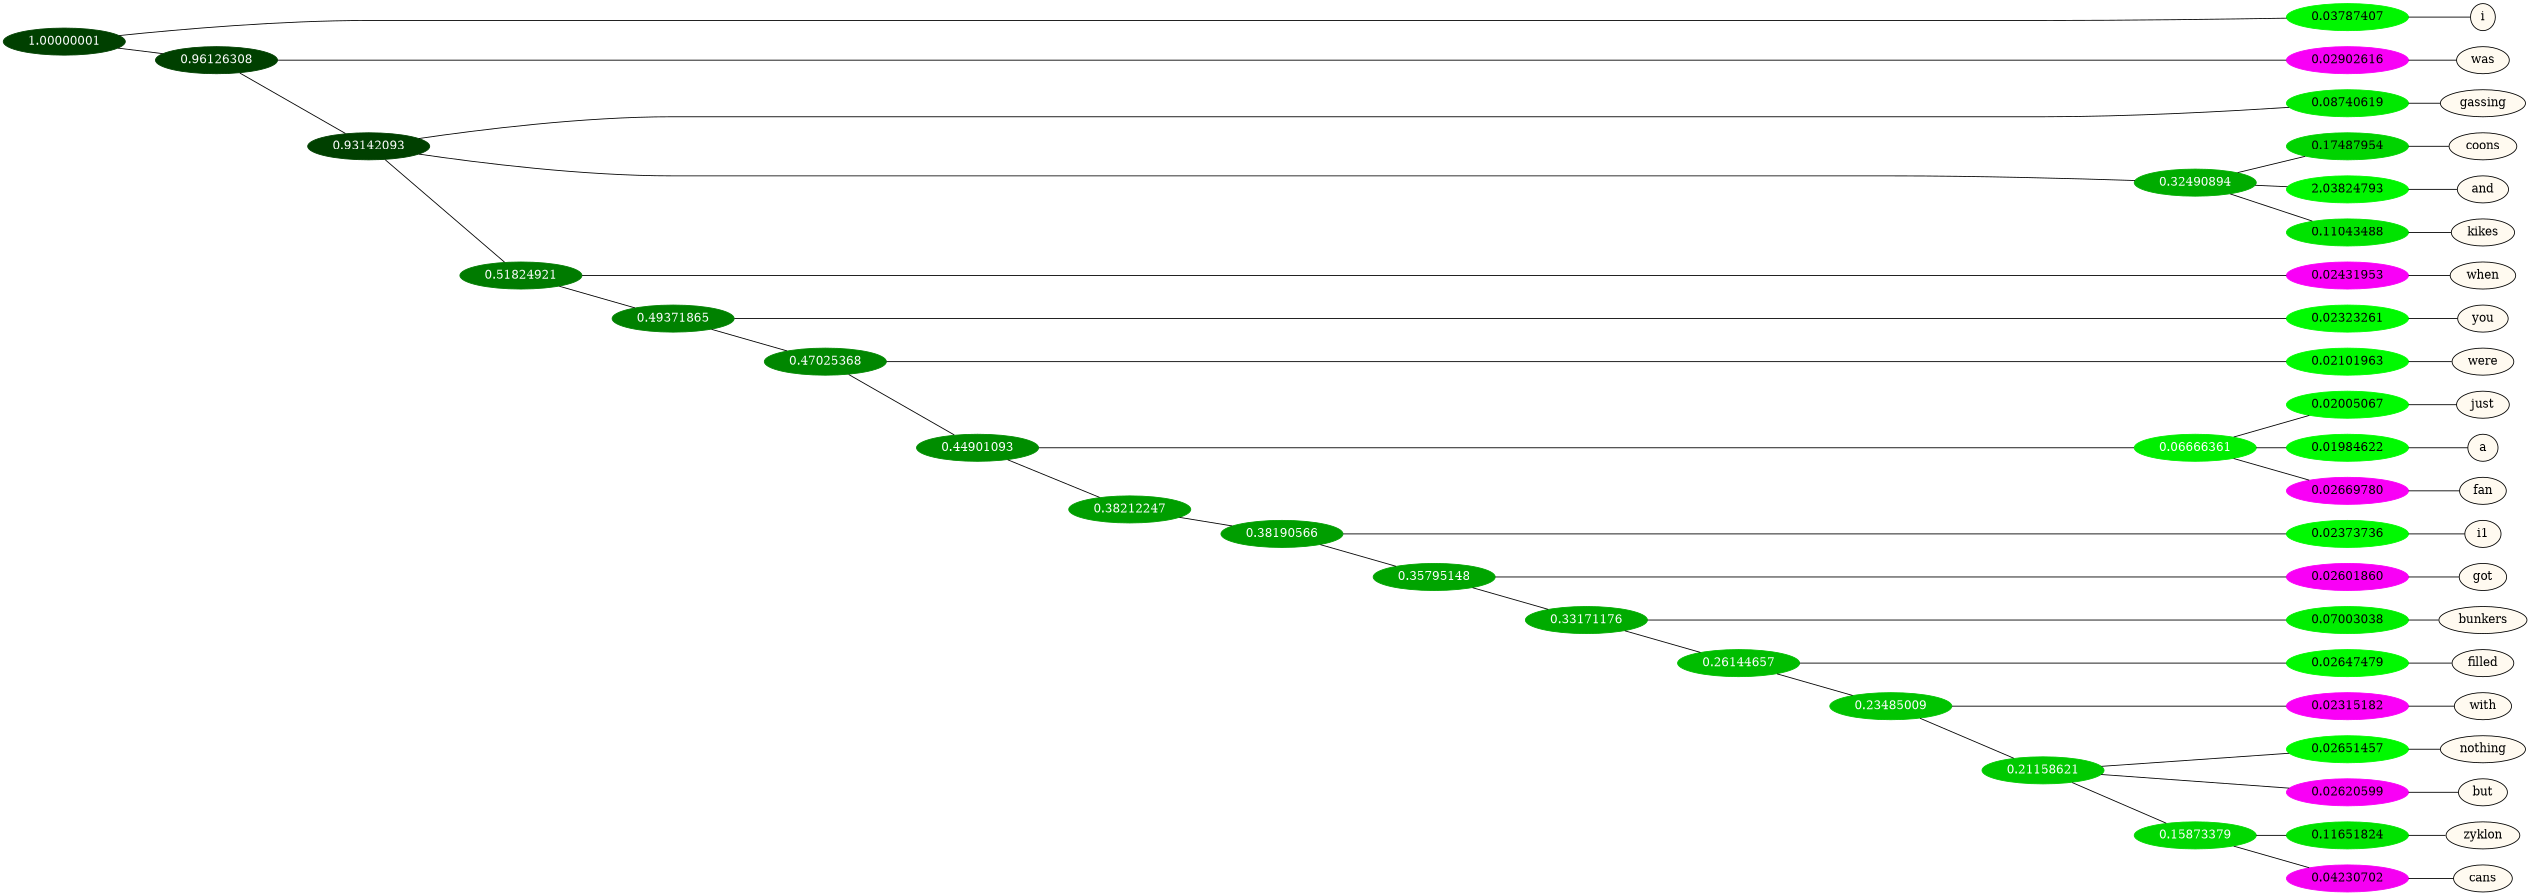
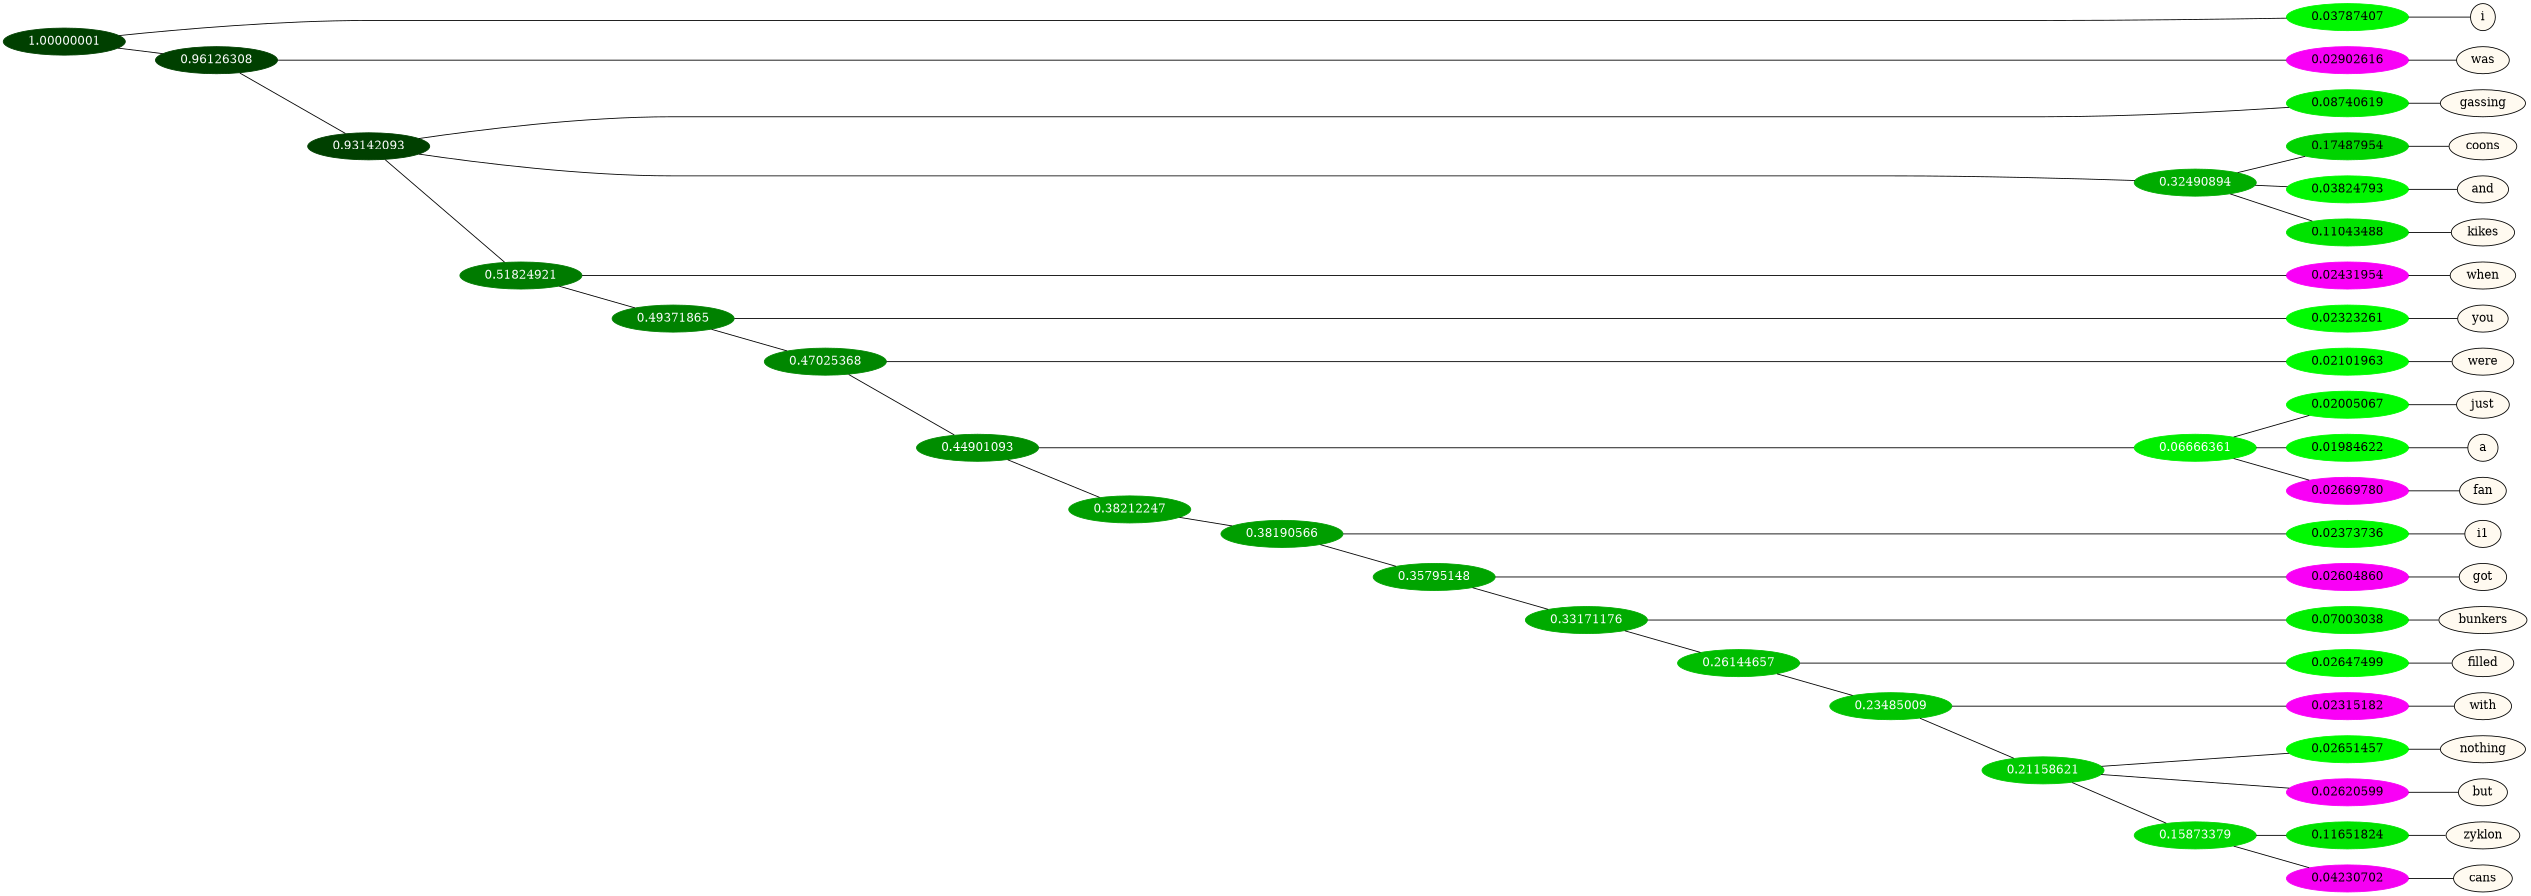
node "2.03824793": label "2.03824793" -> "0.03824793"
node "0.02431953": label "0.02431953" -> "0.02431954"
node "0.02601860": label "0.02601860" -> "0.02604860"
node "0.02647479": label "0.02647479" -> "0.02647499"
